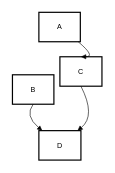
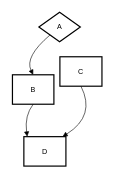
node "A": shape rectangle -> diamond
edge "A" -> "B": added
edge "A" -> "C": removed
node "D": moved (60, 145) -> (45, 151)
